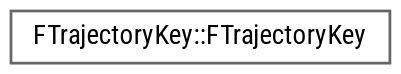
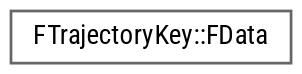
node "FTrajectoryKey::FTrajectoryKey": label "FTrajectoryKey::FTrajectoryKey" -> "FTrajectoryKey::FData"
